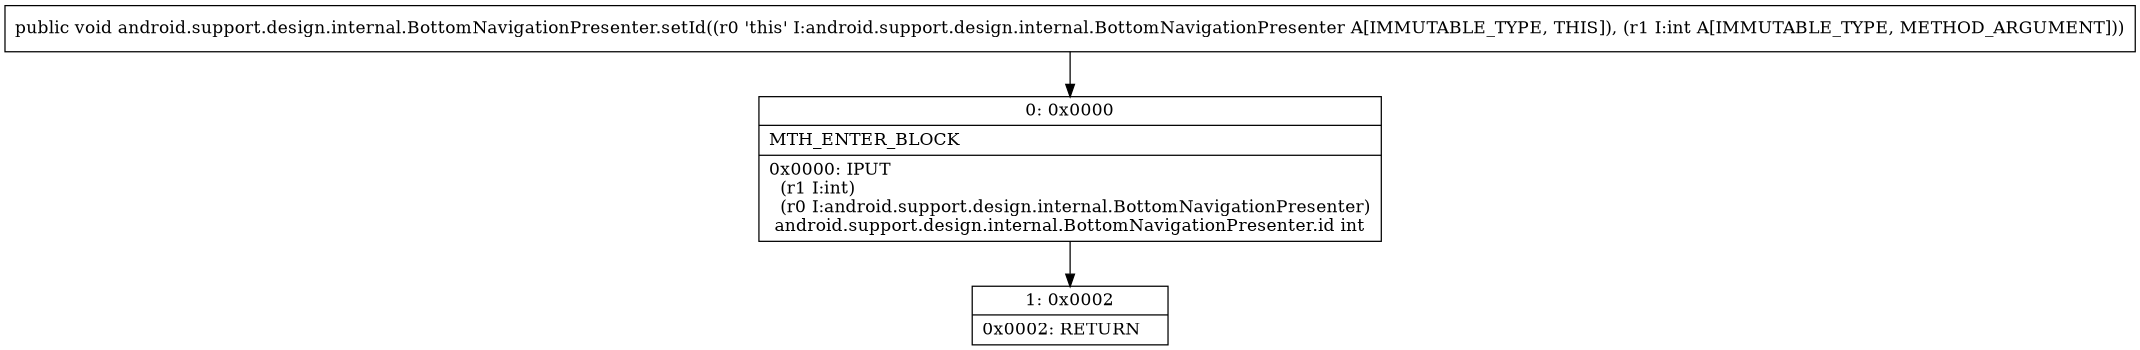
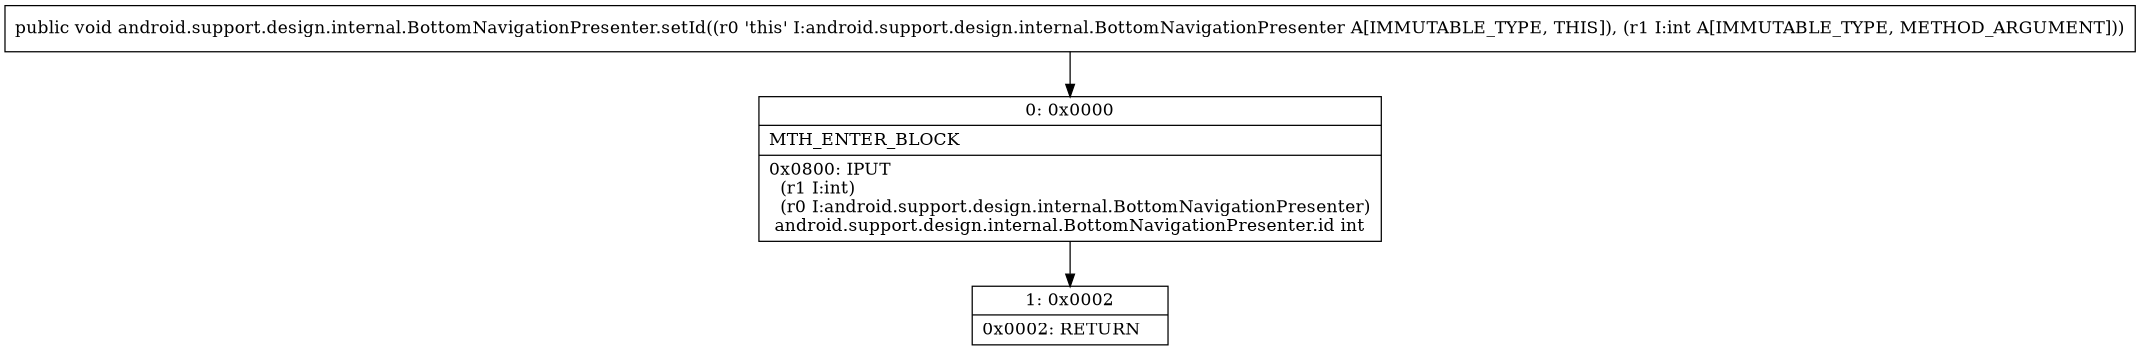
node "0: 0x0000": text "0x0000: IPUT" -> "0x0800: IPUT"
